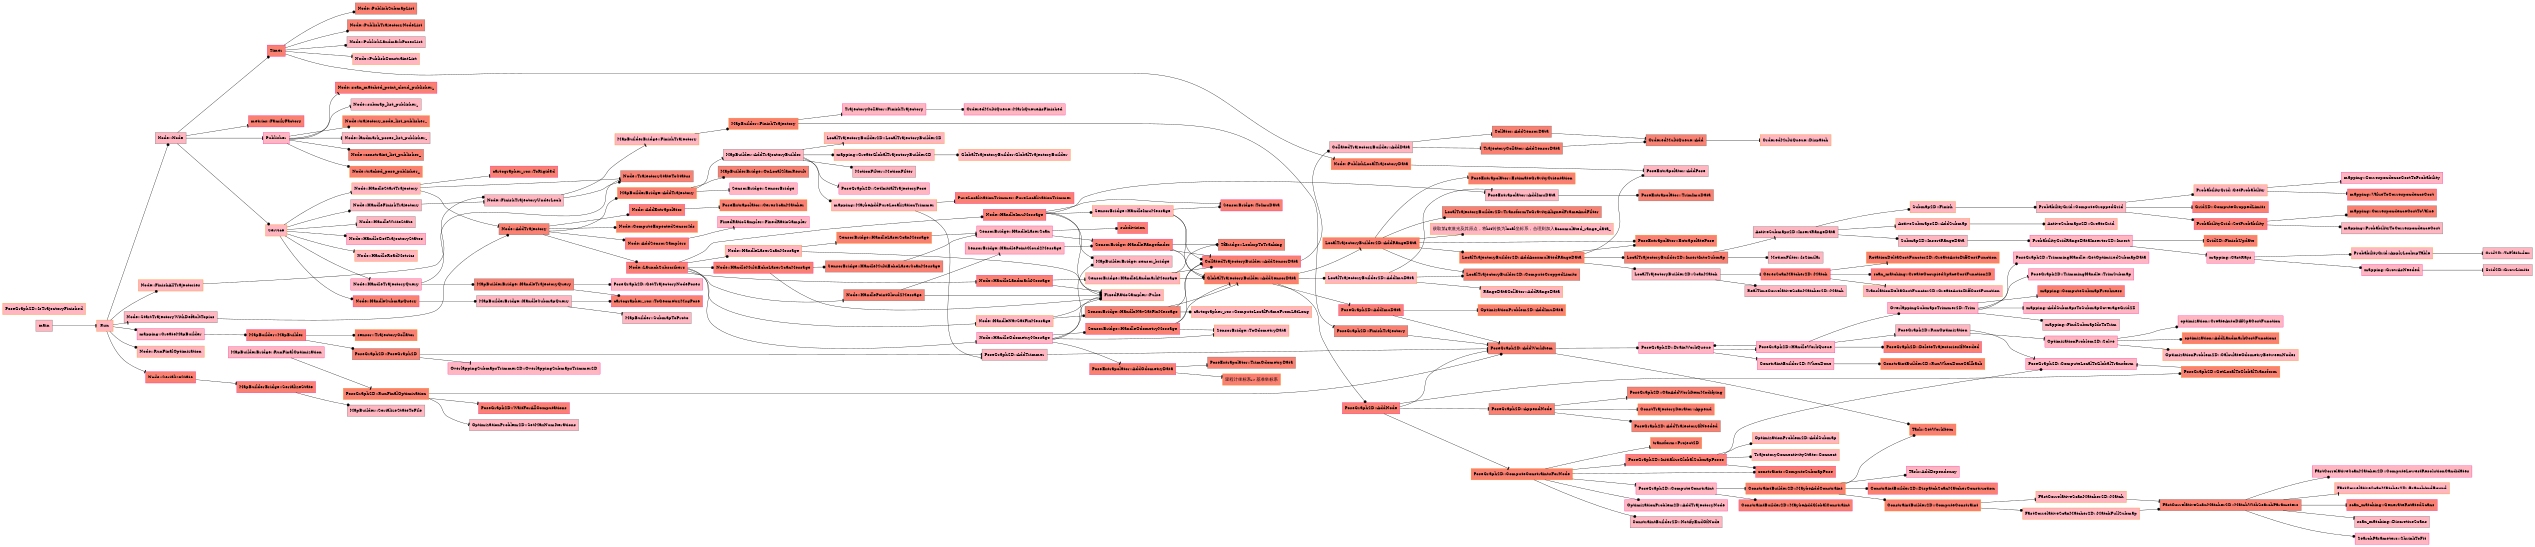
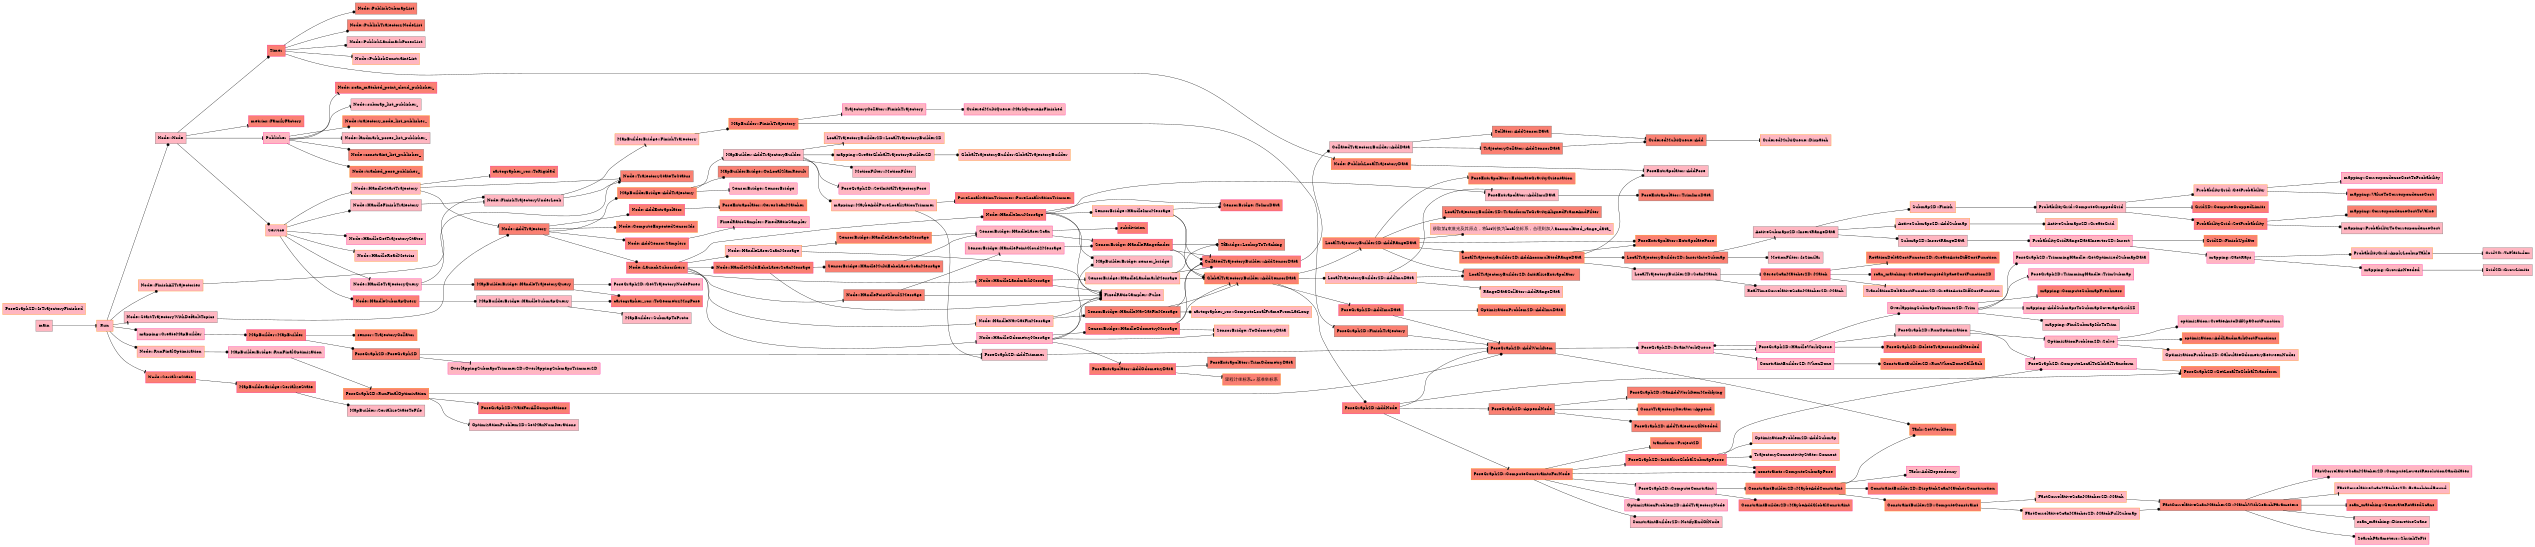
node "Node::HandleWriteState": removed
node "LocalTrajectoryBuilder2D::ComputeCroppedLimits": label "LocalTrajectoryBuilder2D::ComputeCroppedLimits" -> "LocalTrajectoryBuilder2D::InitializeExtrapolator"
edge "Node::RunFinalOptimization" -> "MapBuilderBridge::RunFinalOptimization": added
edge "PoseGraph2D::GetLocalToGlobalTransform" -> "PoseGraph2D::ComputeLocalToGlobalTransform": reversed
